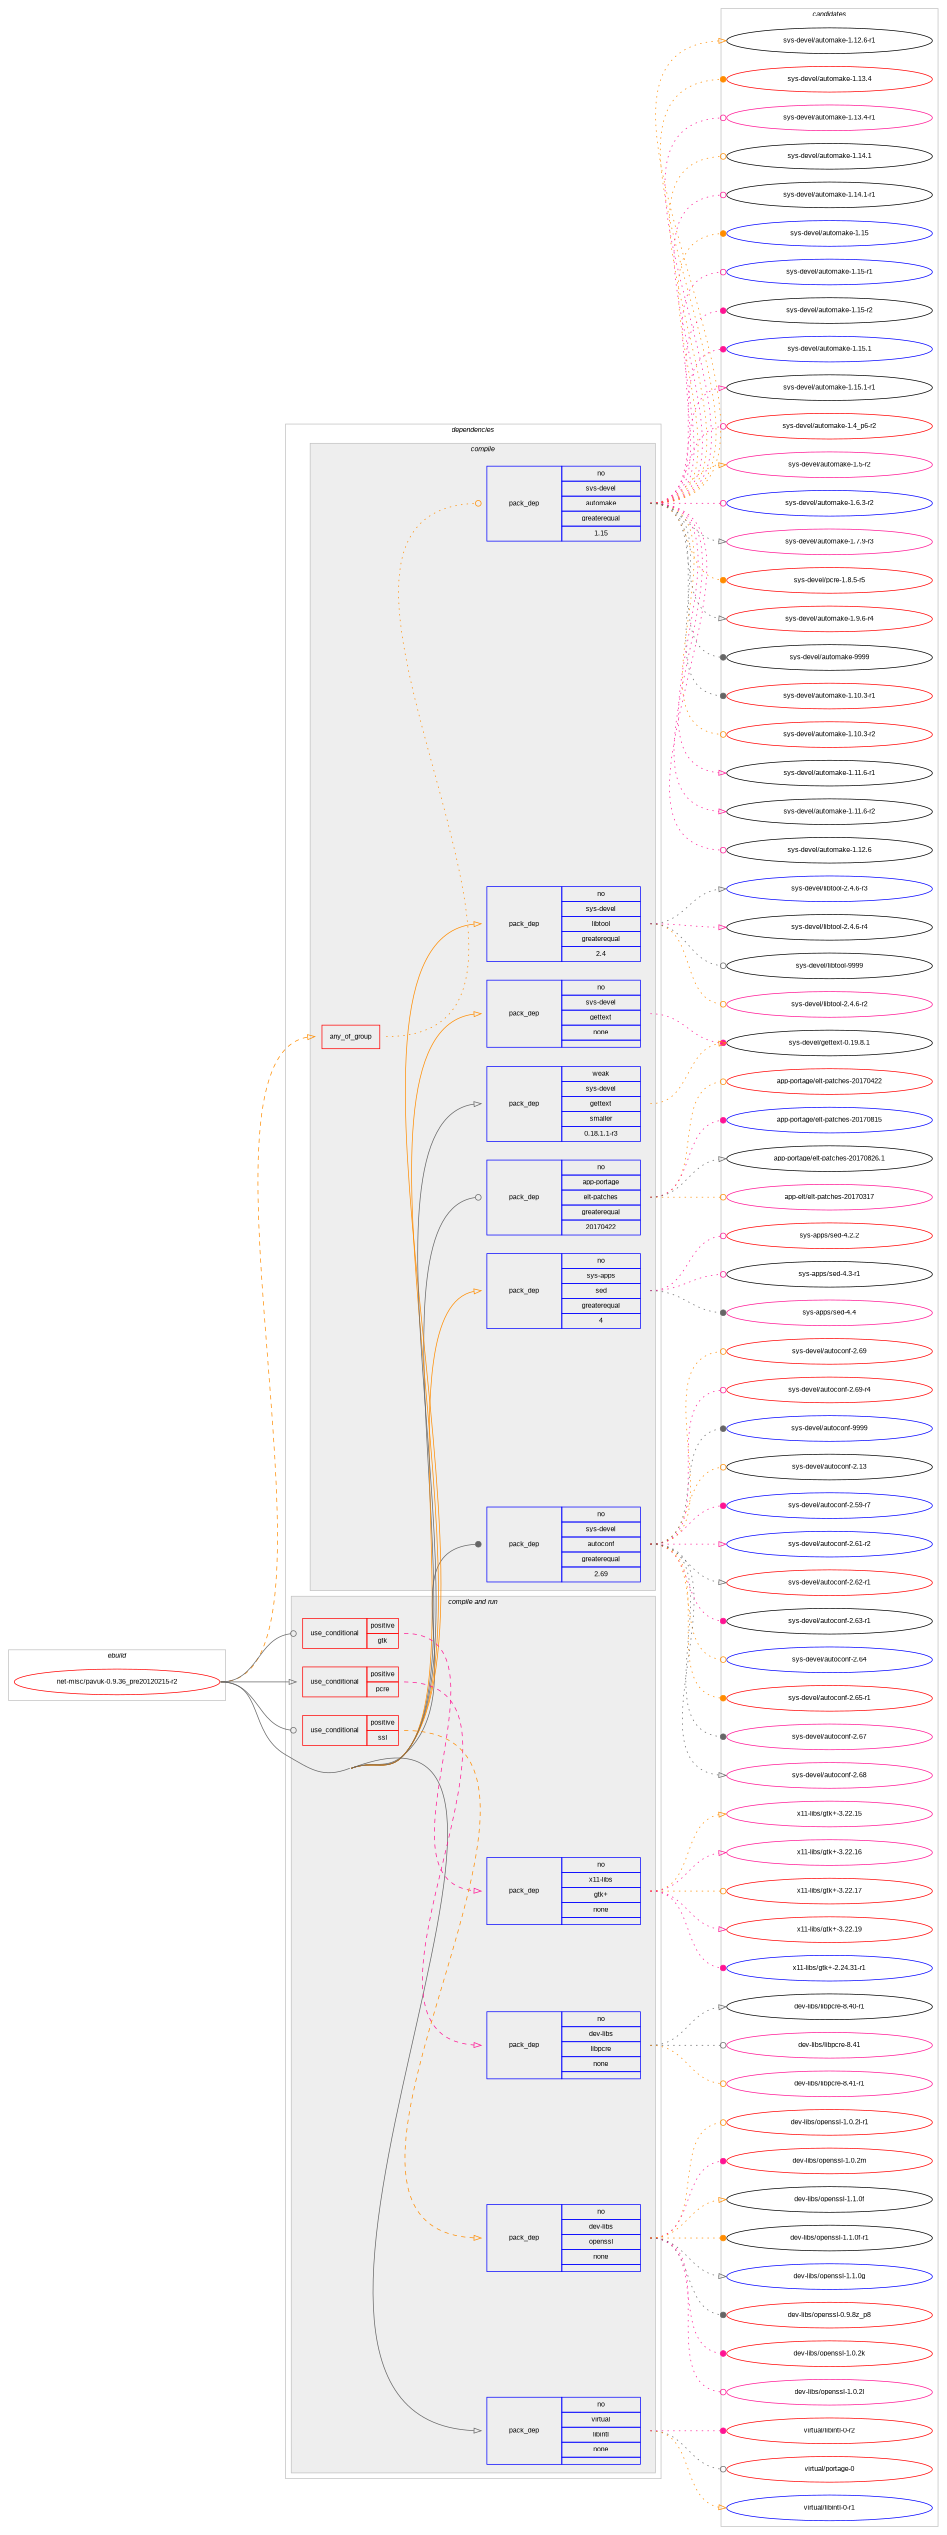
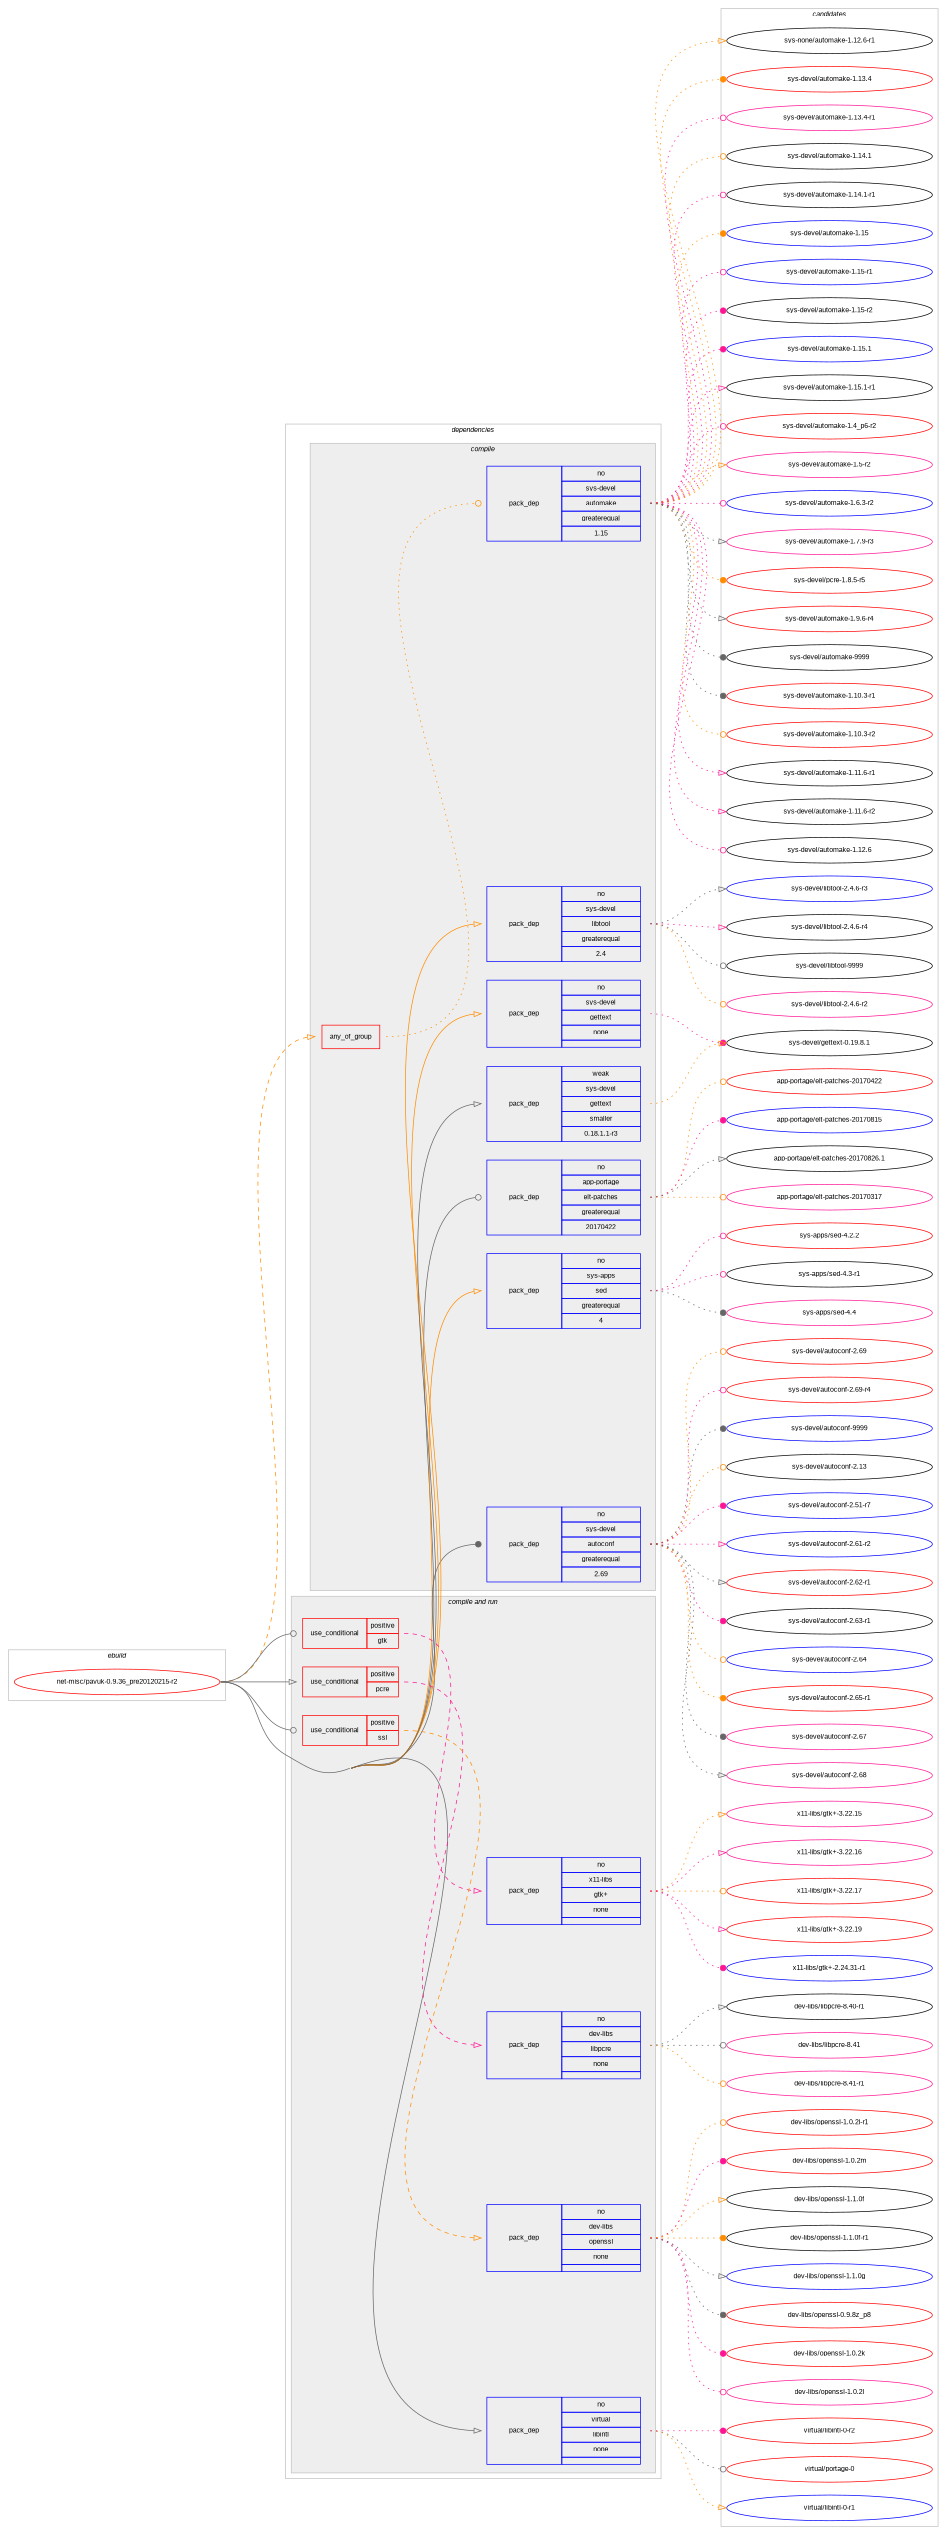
node "sys-devel/automake-1.12.6-r1": label "sys-devel/automake-1.12.6-r1" -> "sys-none/automake-1.12.6-r1"
node "app-elt/elt-patches-20170317": label "app-elt/elt-patches-20170317" -> "app-portage/elt-patches-20170317"
node "sys-devel/autoconf-2.59-r7": label "sys-devel/autoconf-2.59-r7" -> "sys-devel/autoconf-2.51-r7"
